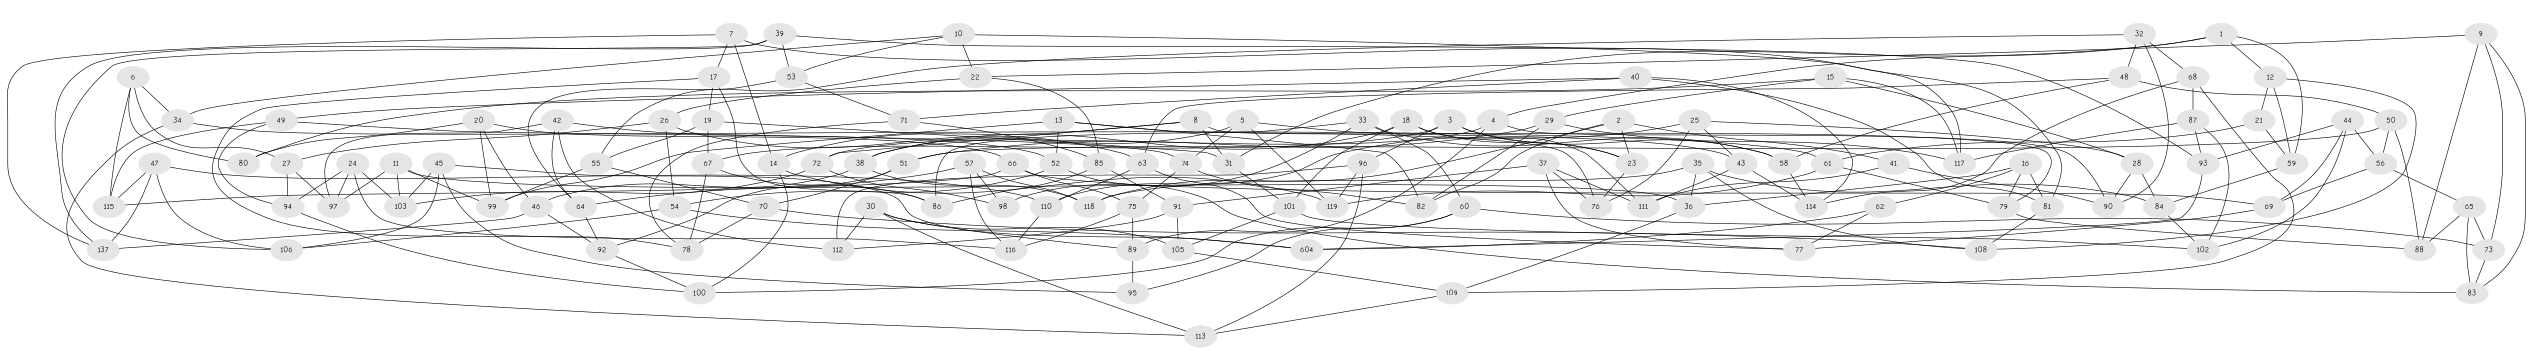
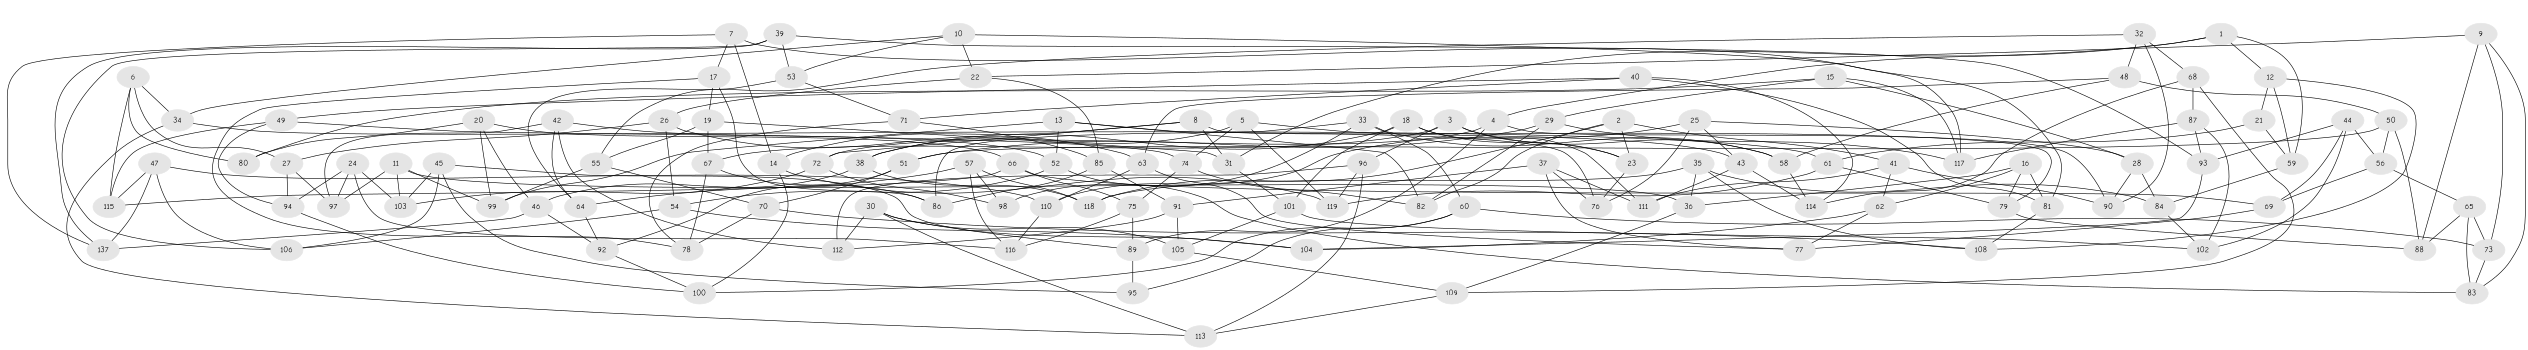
edge "41" -- "62": added
node "604": label "604" -> "104"
